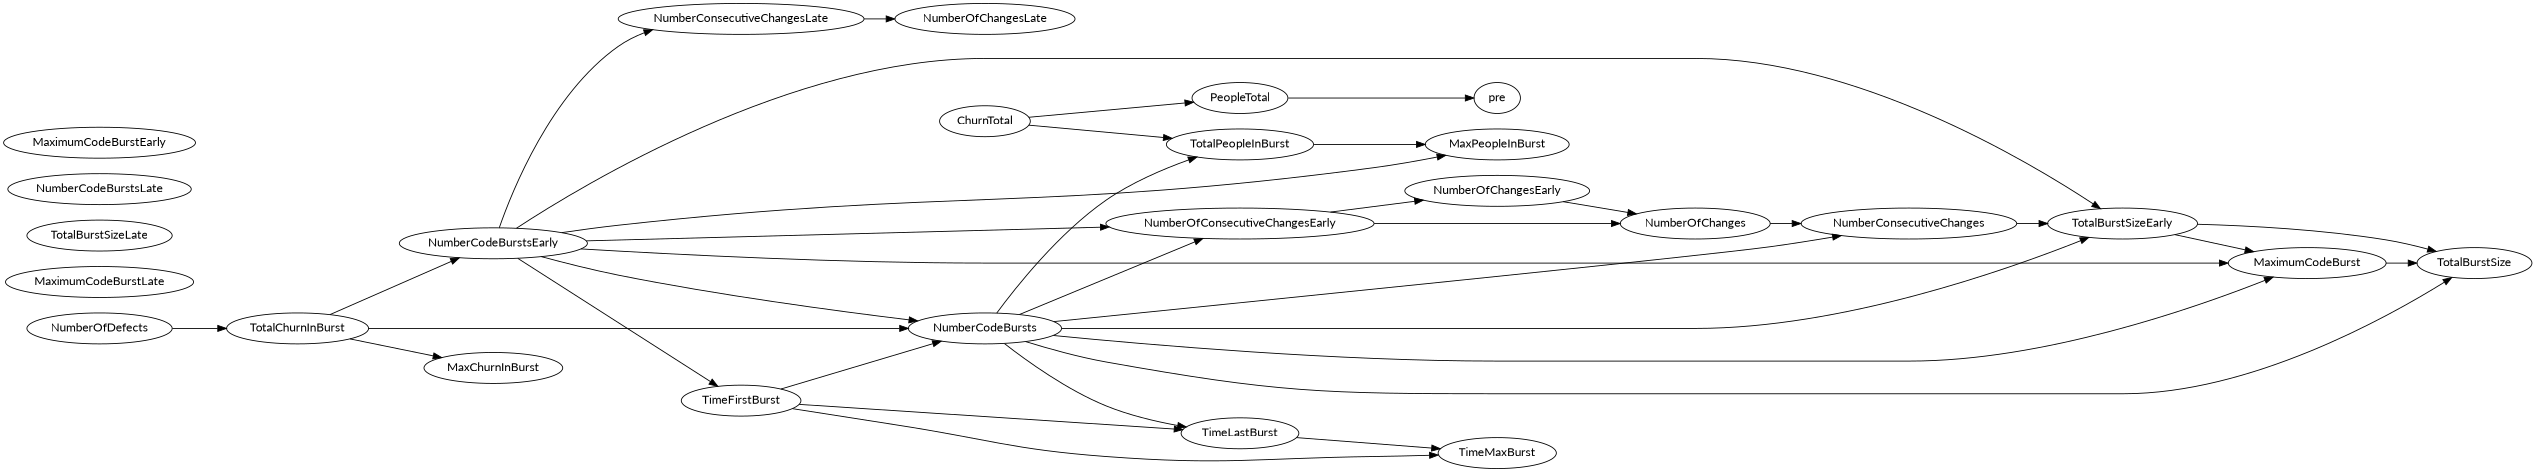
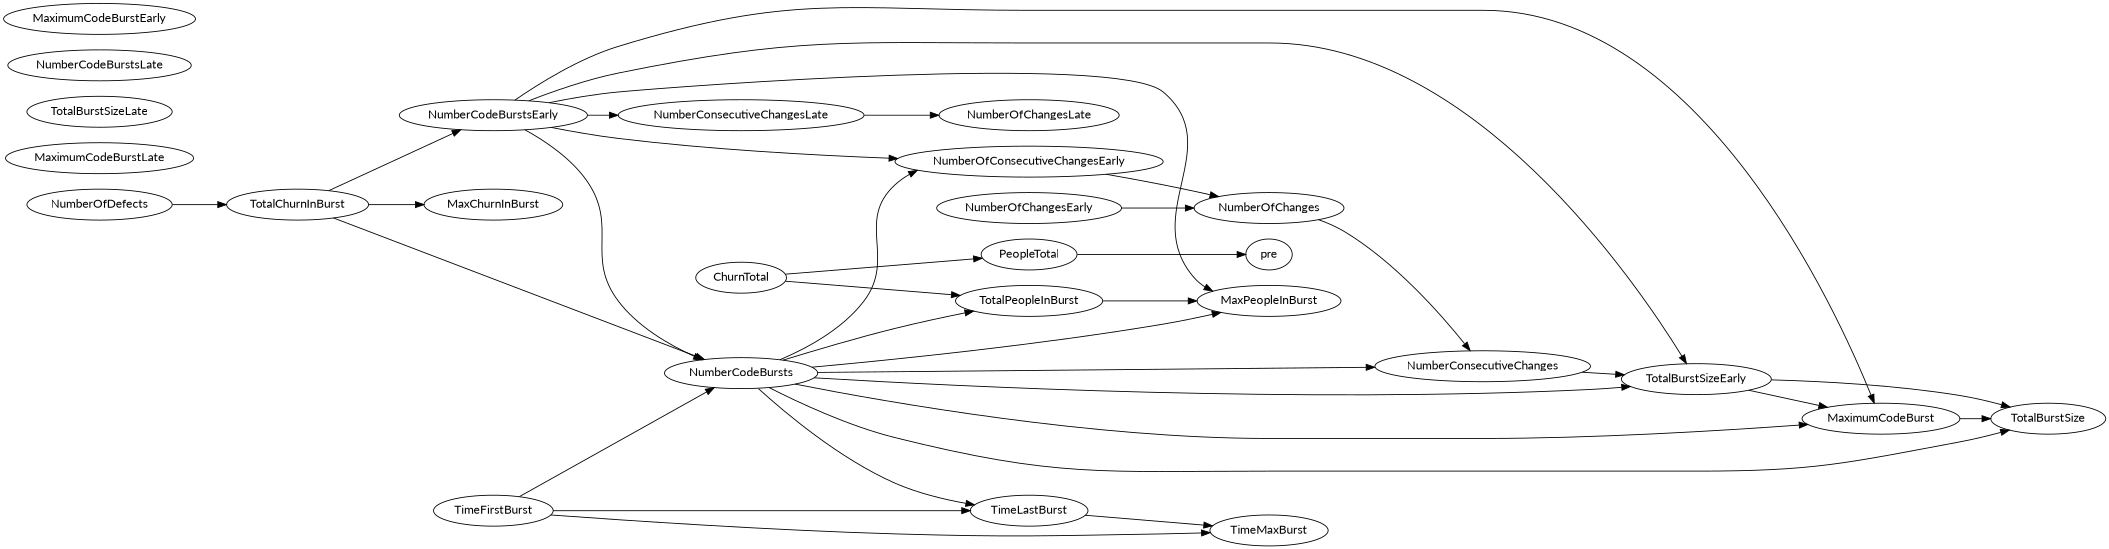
edge "NumberOfConsecutiveChangesEarly" -> "NumberOfChangesEarly": removed
edge "NumberCodeBurstsEarly" -> "TimeFirstBurst": removed
edge "NumberCodeBursts" -> "MaxPeopleInBurst": added
